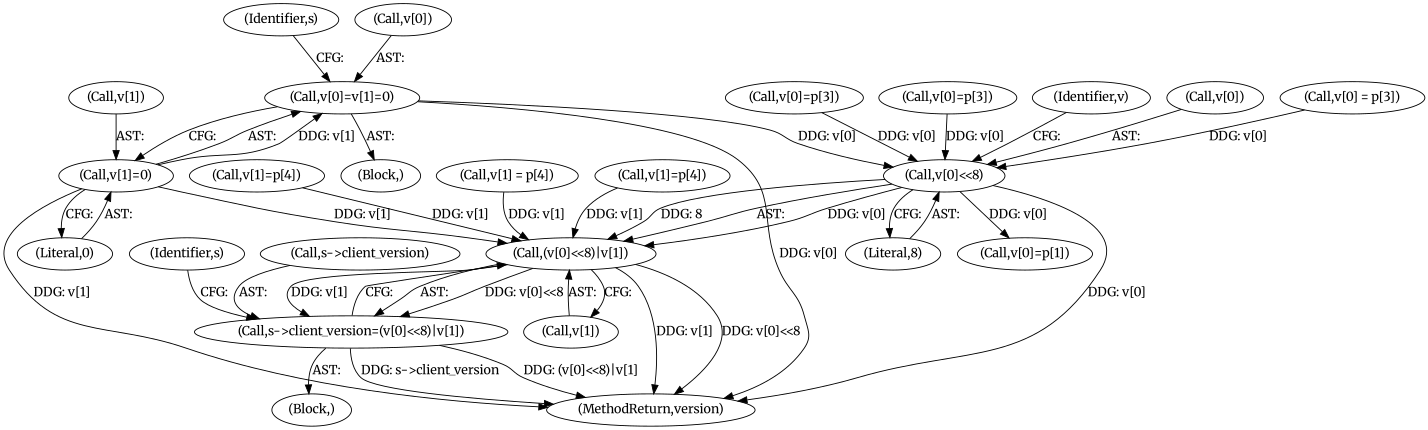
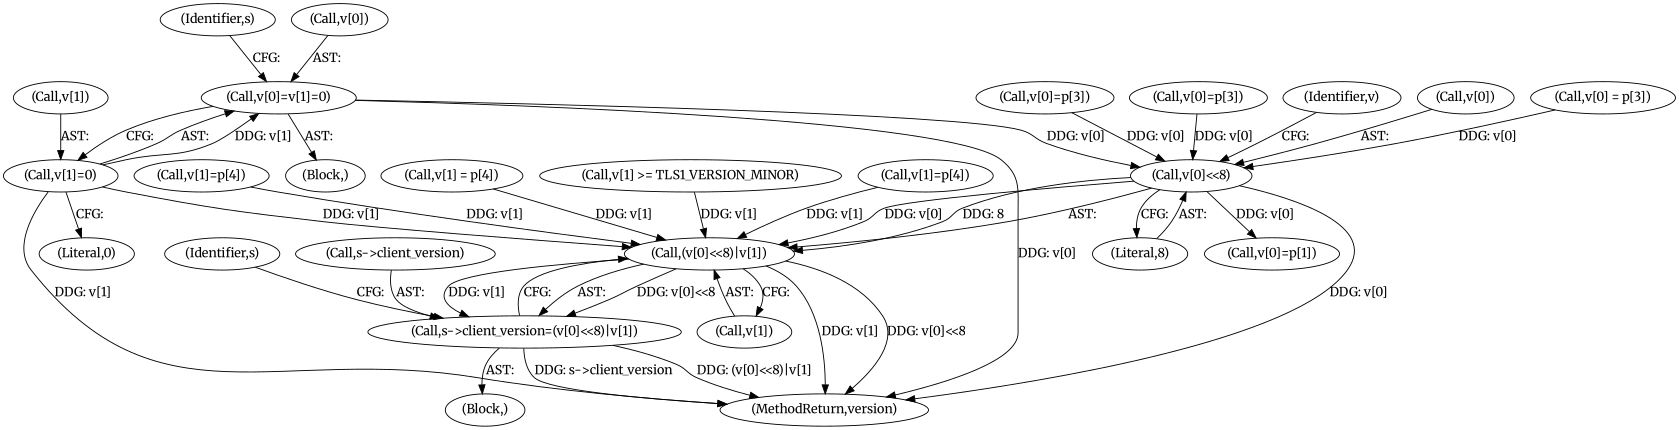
node "(Call,v[1] >= TLS1_VERSION_MINOR)": added
edge "(Literal,0)" -> "(Call,v[1]=0)": removed, label "AST:"
